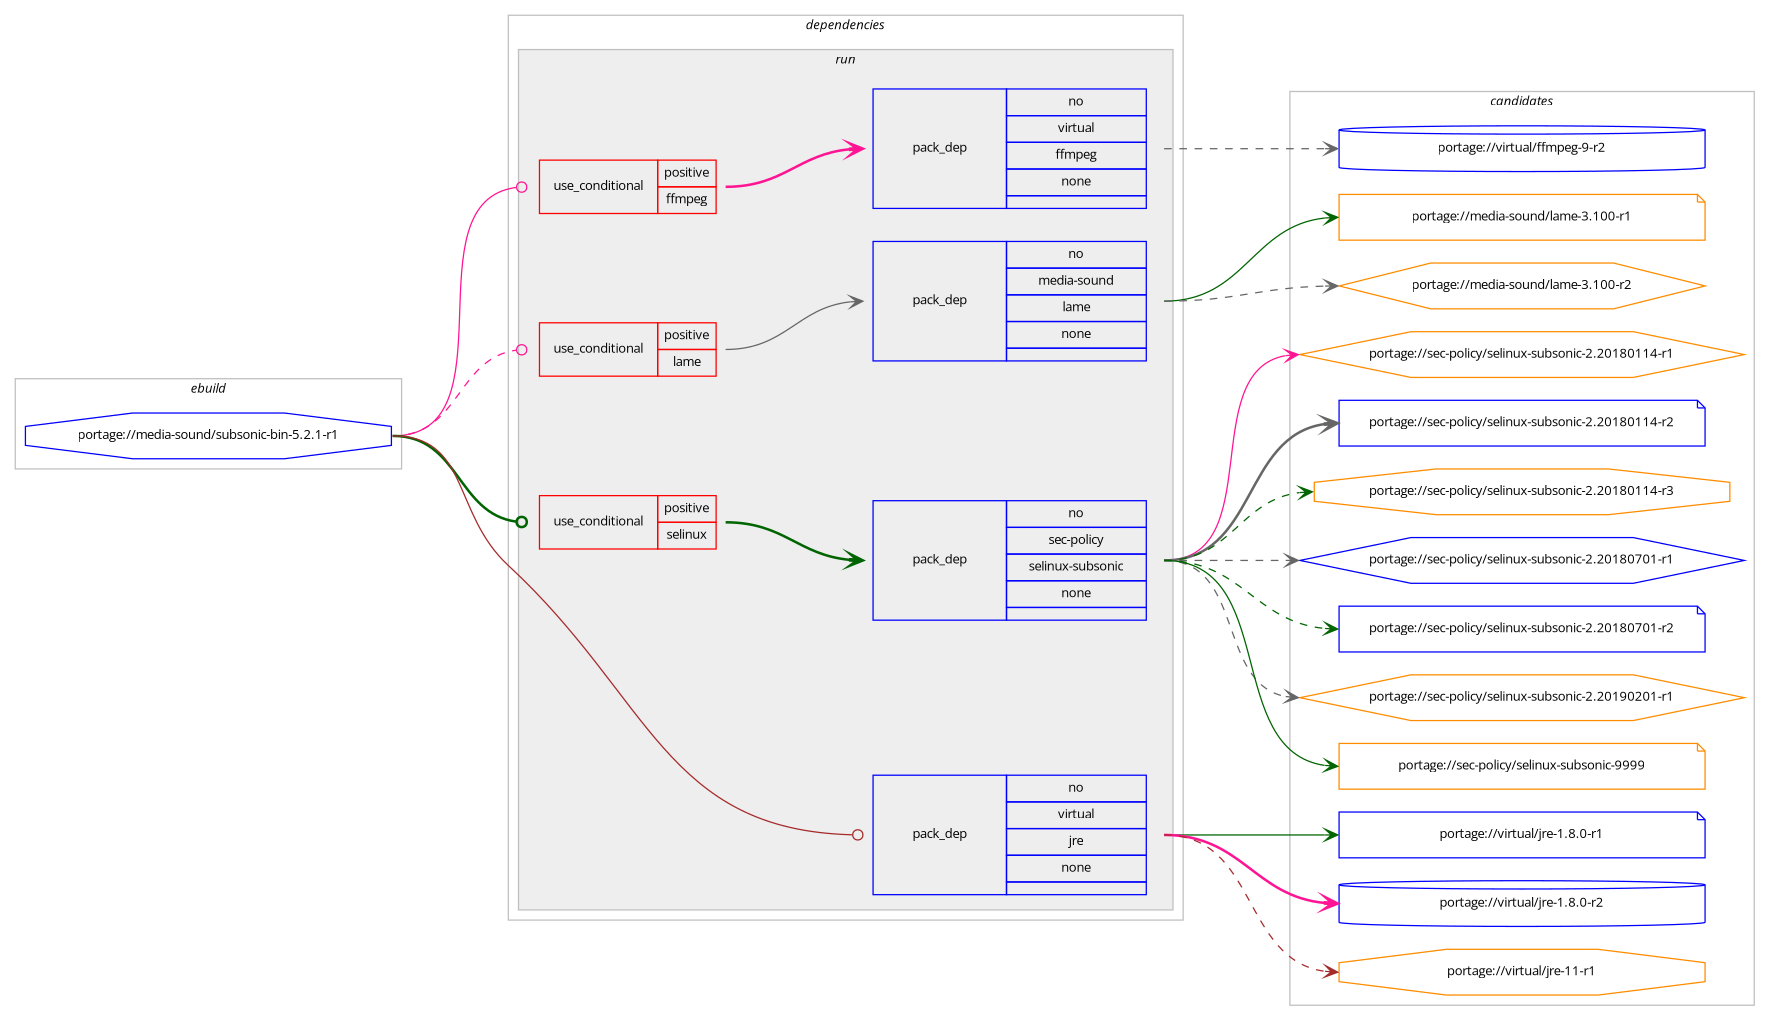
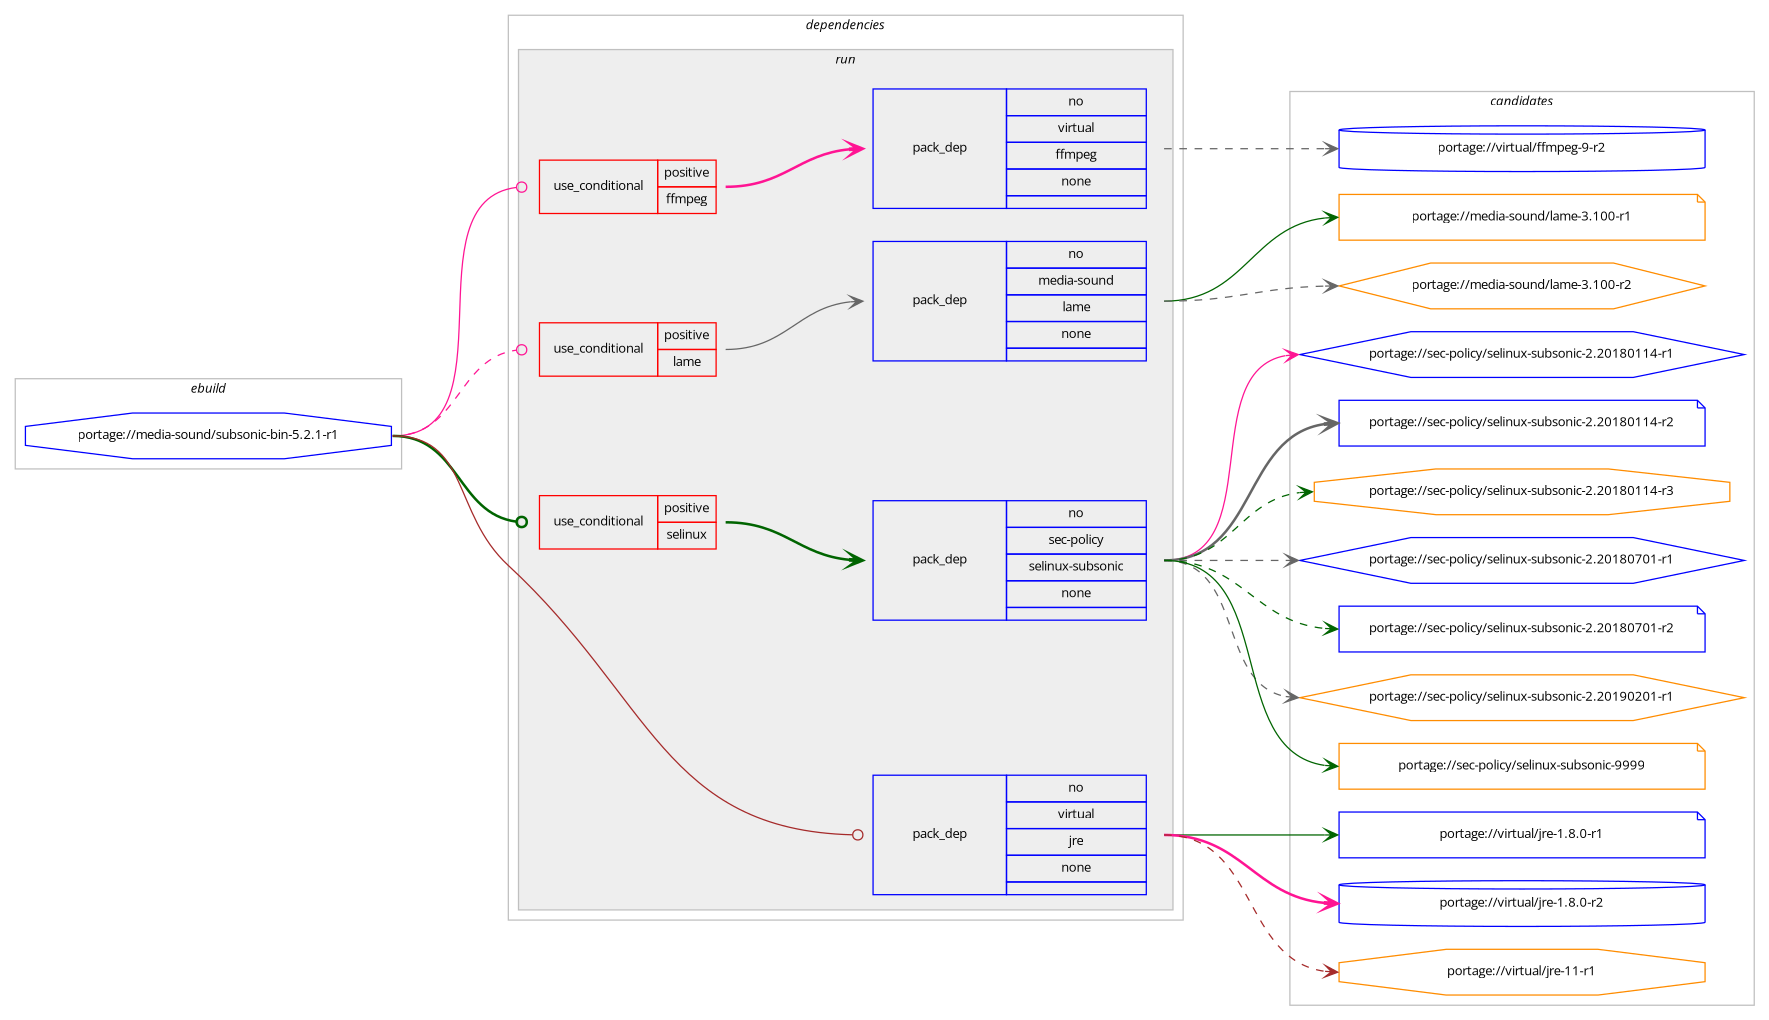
node "portage://sec-policy/selinux-subsonic-2.20180114-r1": color darkorange -> blue
